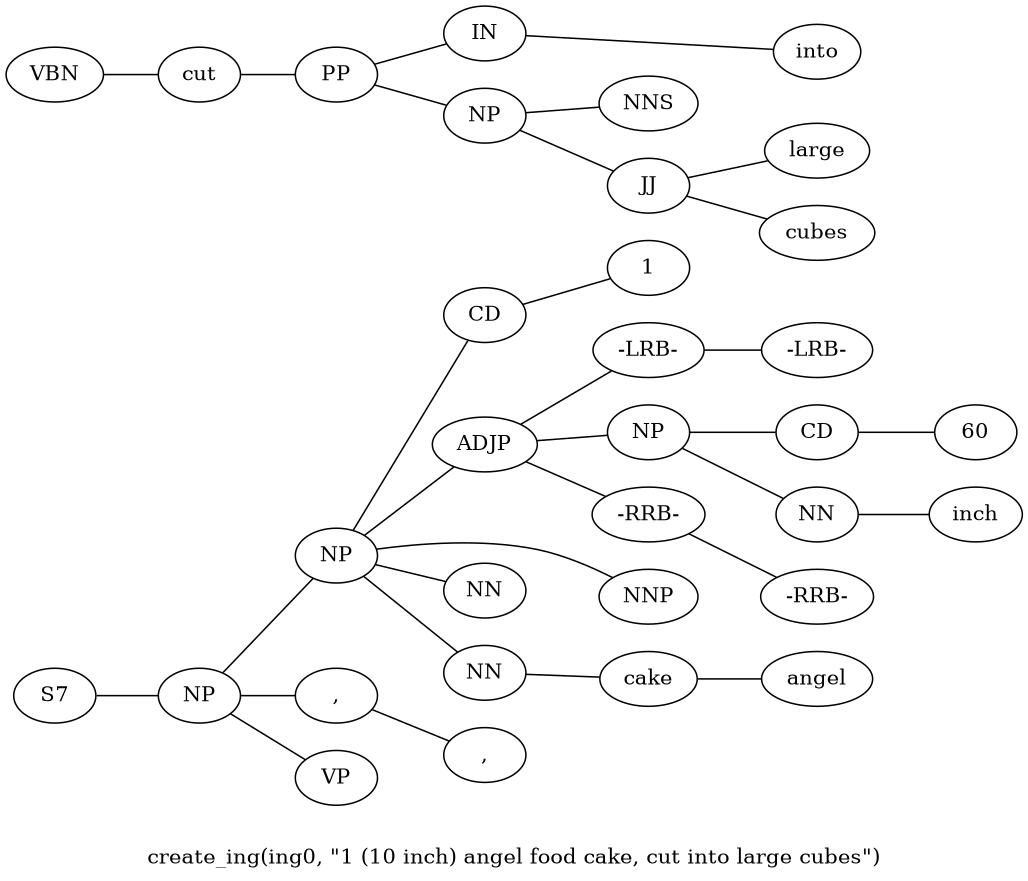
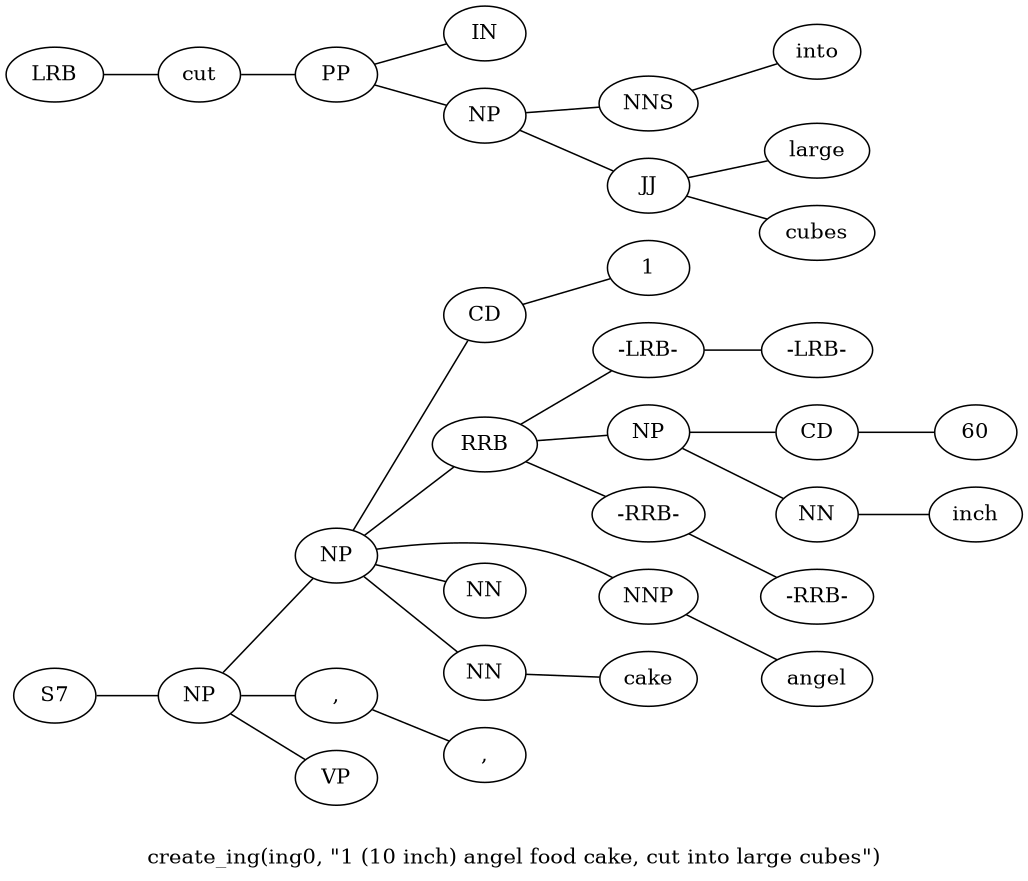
edge "IN" -- "into": now "NNS" -- "into"
node "VBN": label "VBN" -> "LRB"
node "ADJP": label "ADJP" -> "RRB"
edge "cake" -- "angel": now "NNP" -- "angel"
